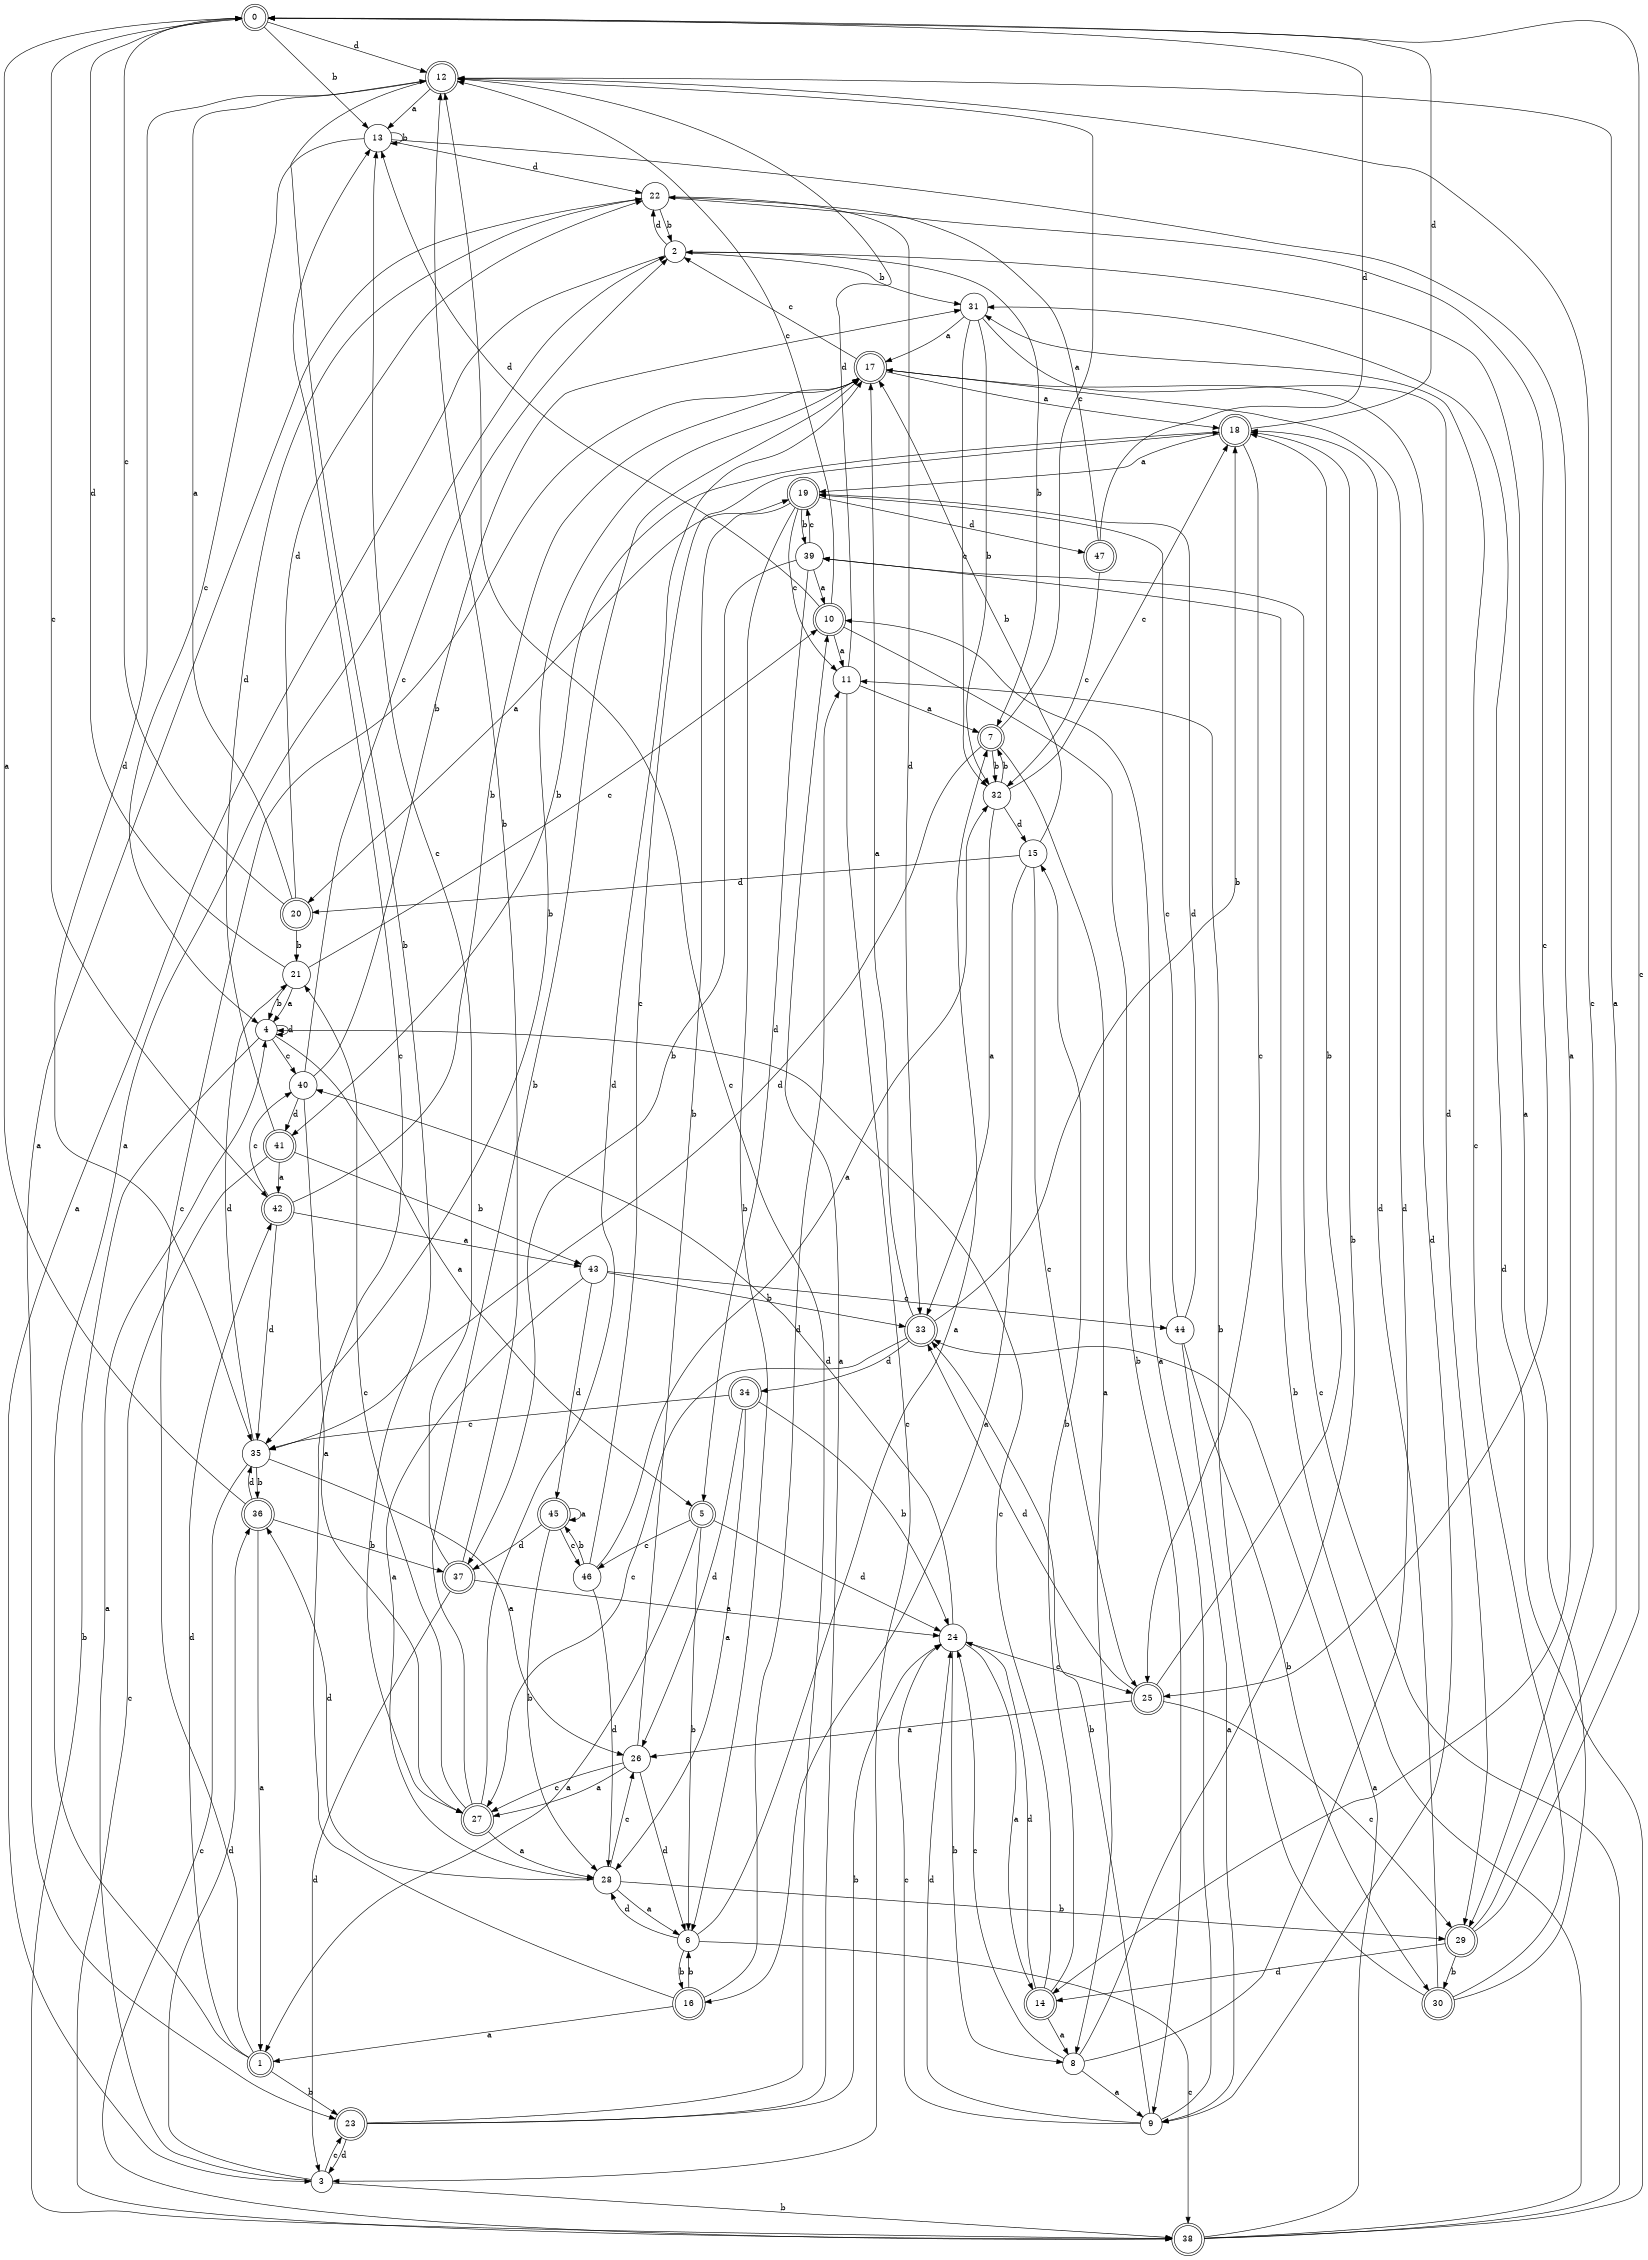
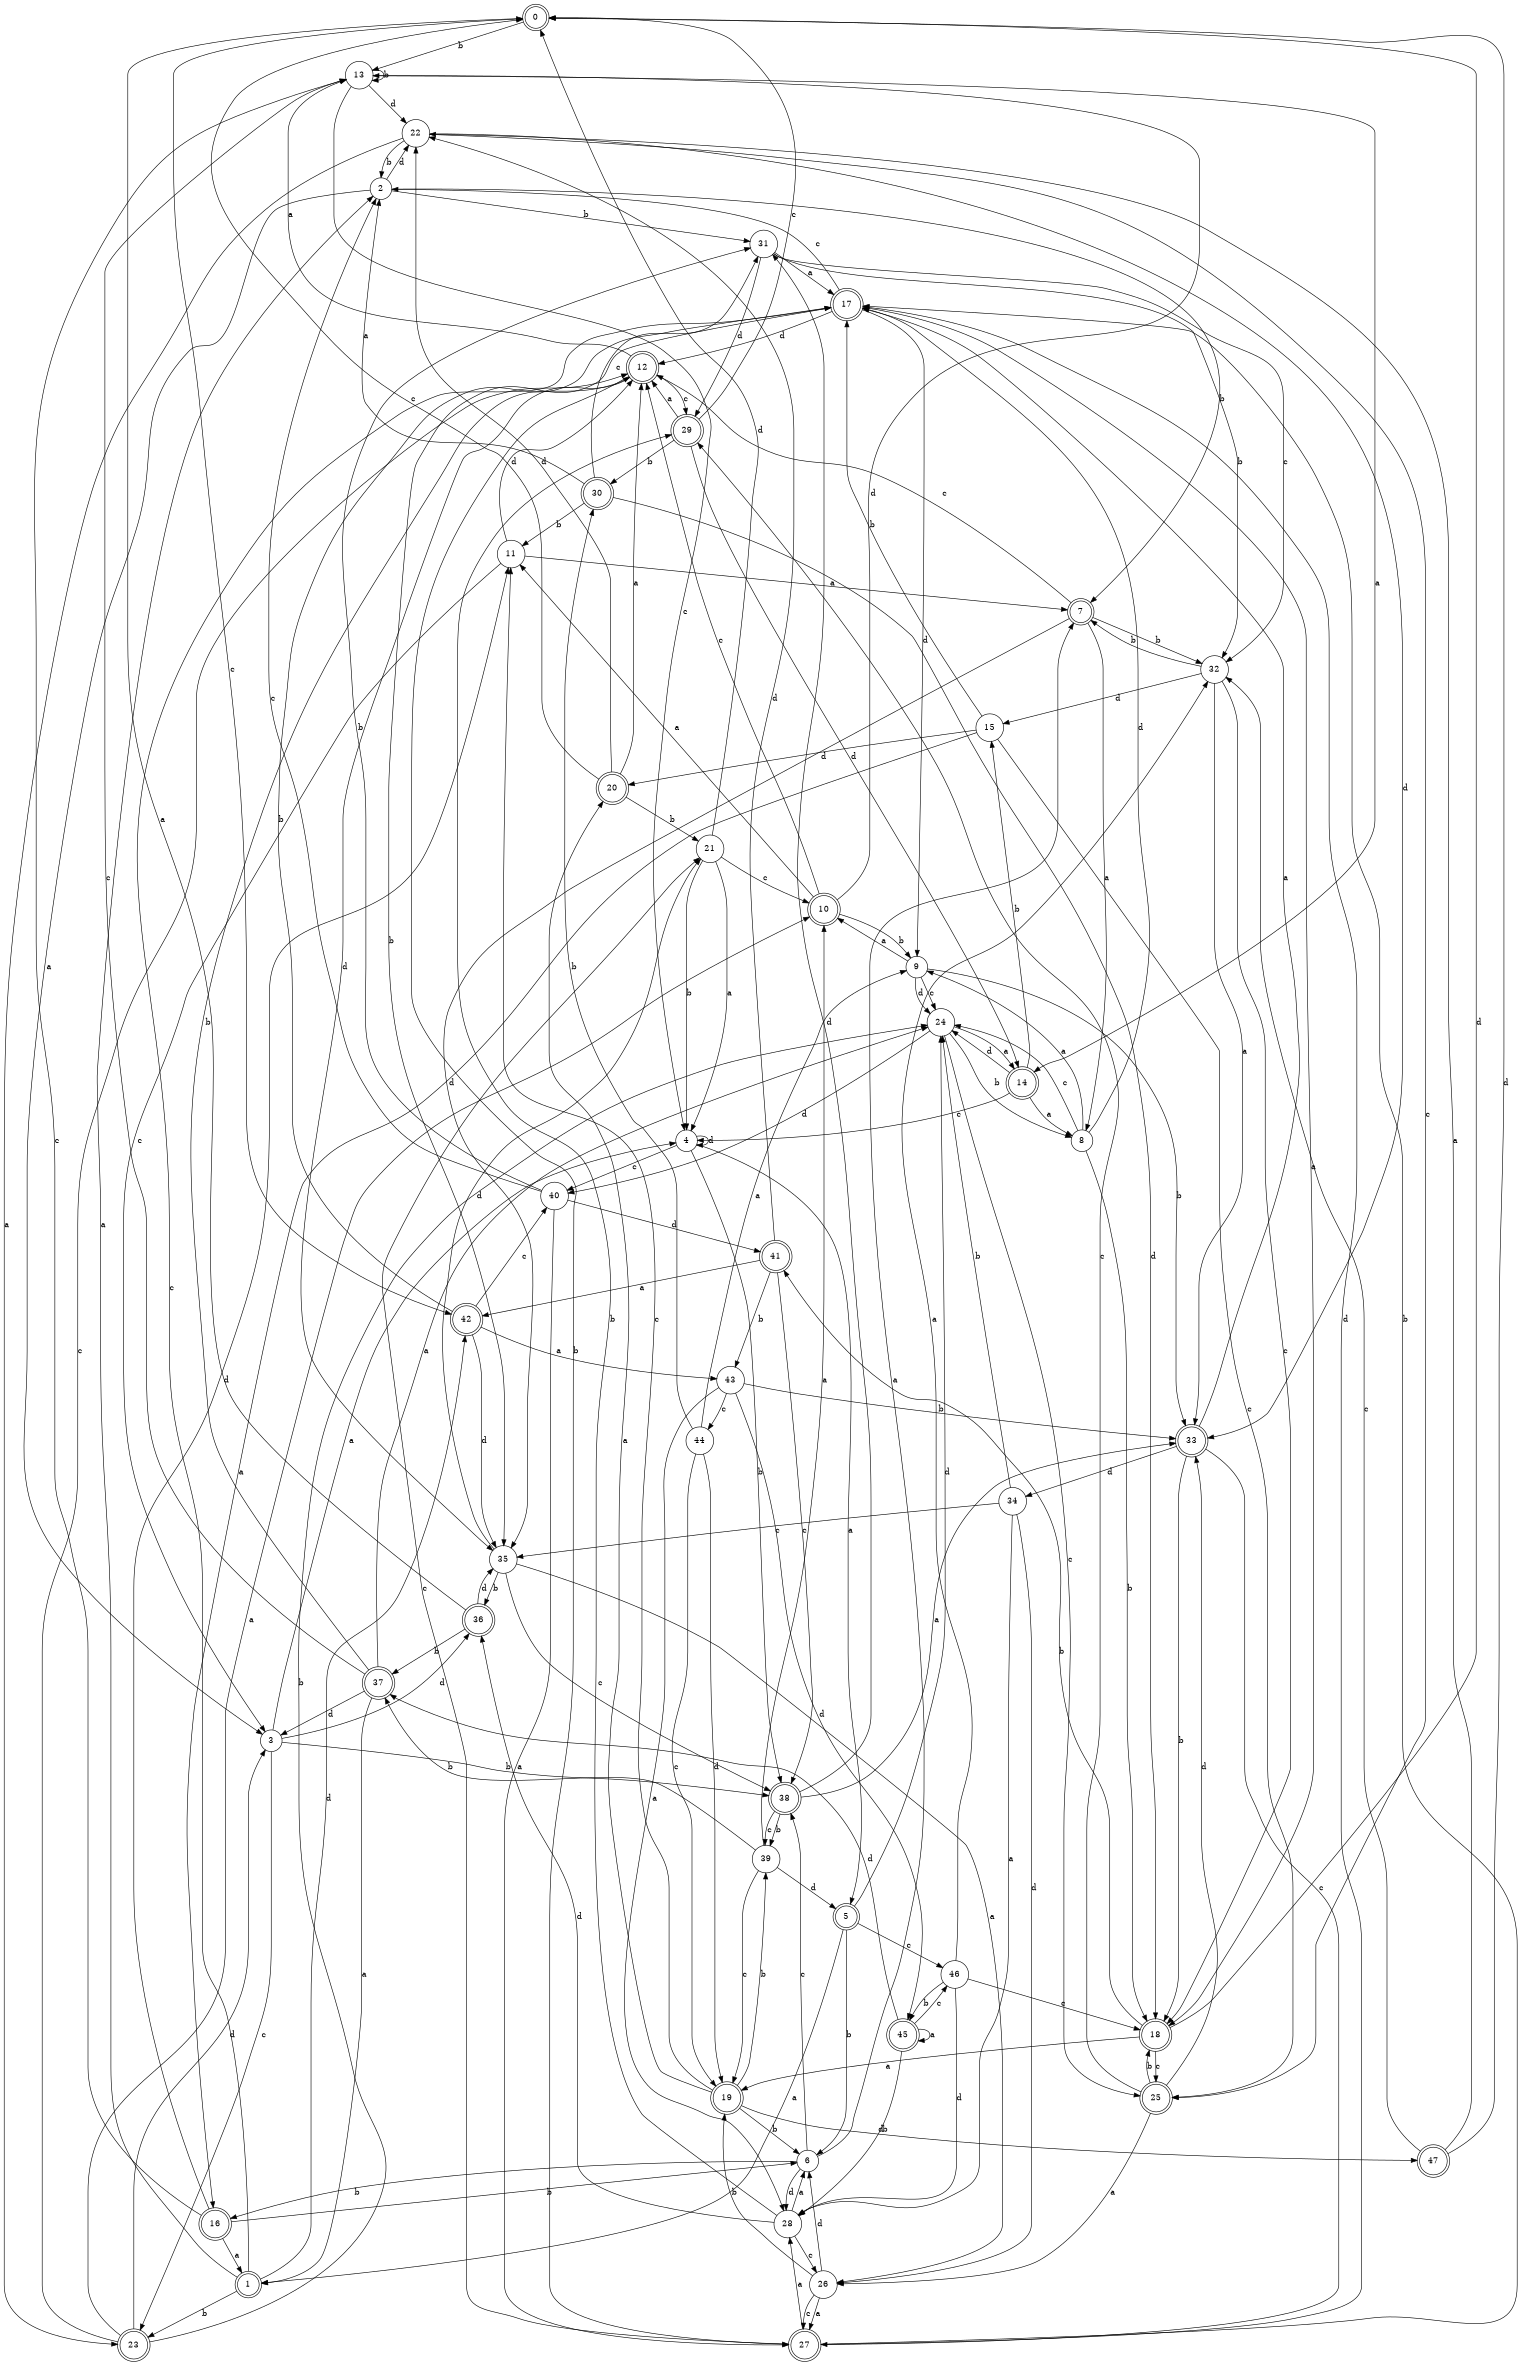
edge "0" -> "12": now "17" -> "12"
node "34": shape doublecircle -> circle
edge "36" -> "1": now "37" -> "1"
